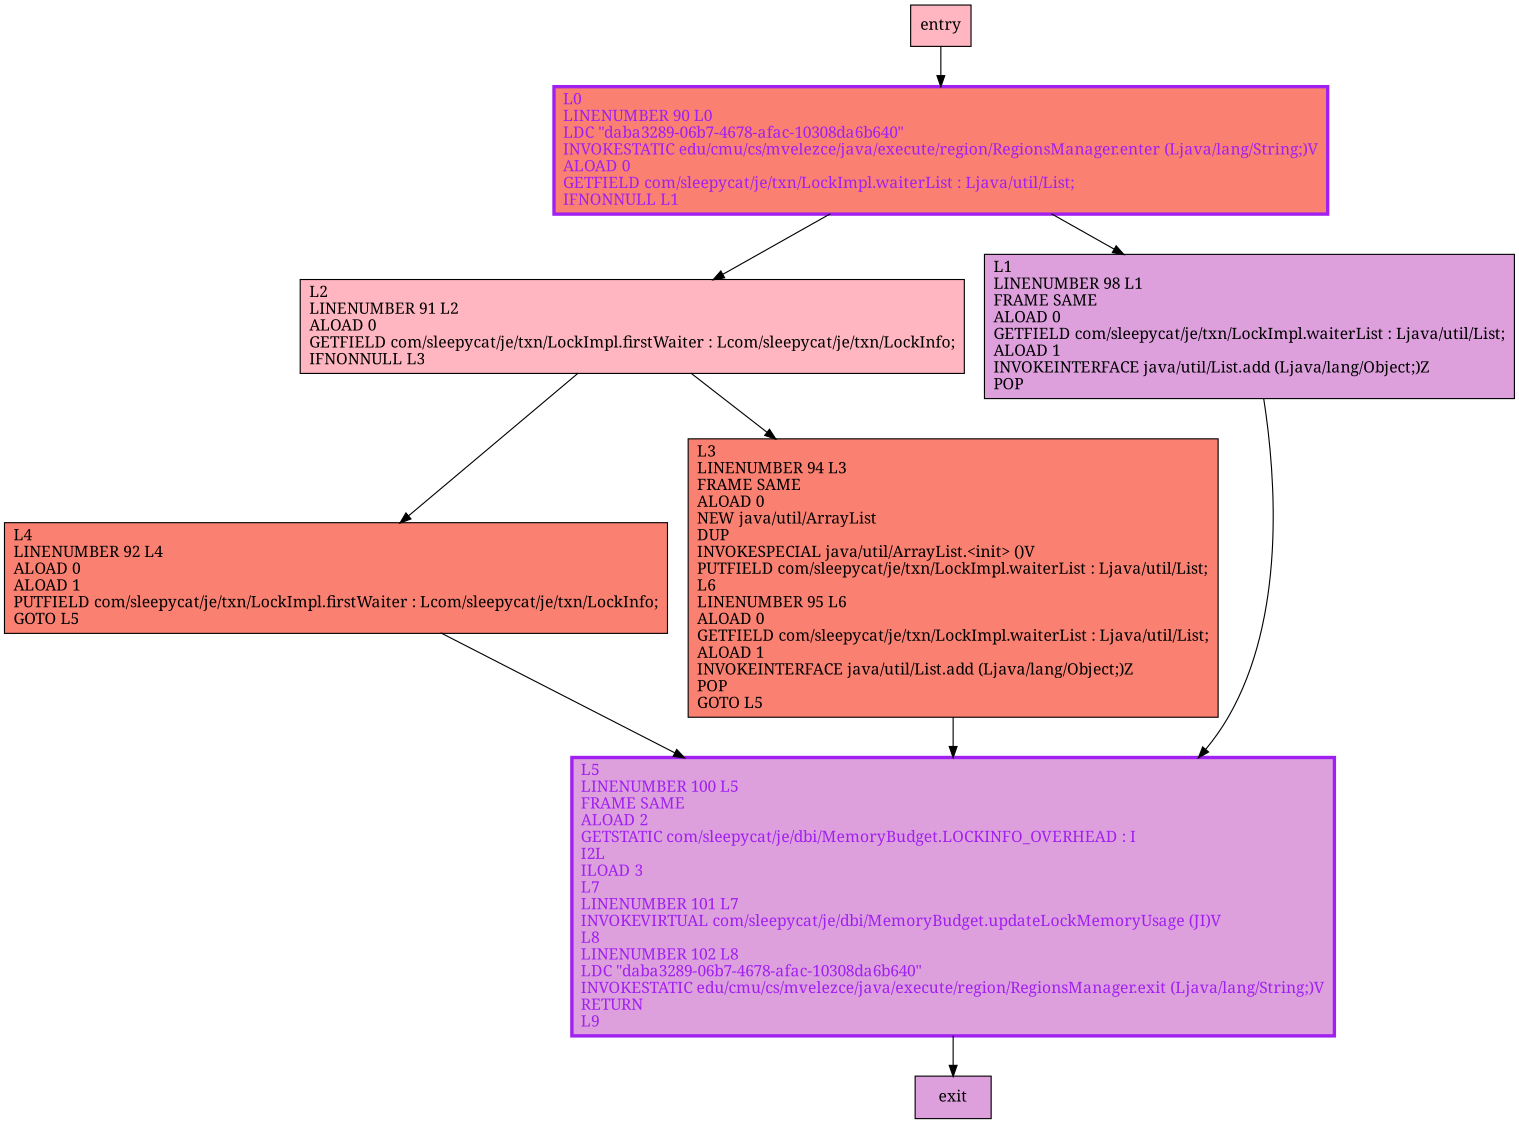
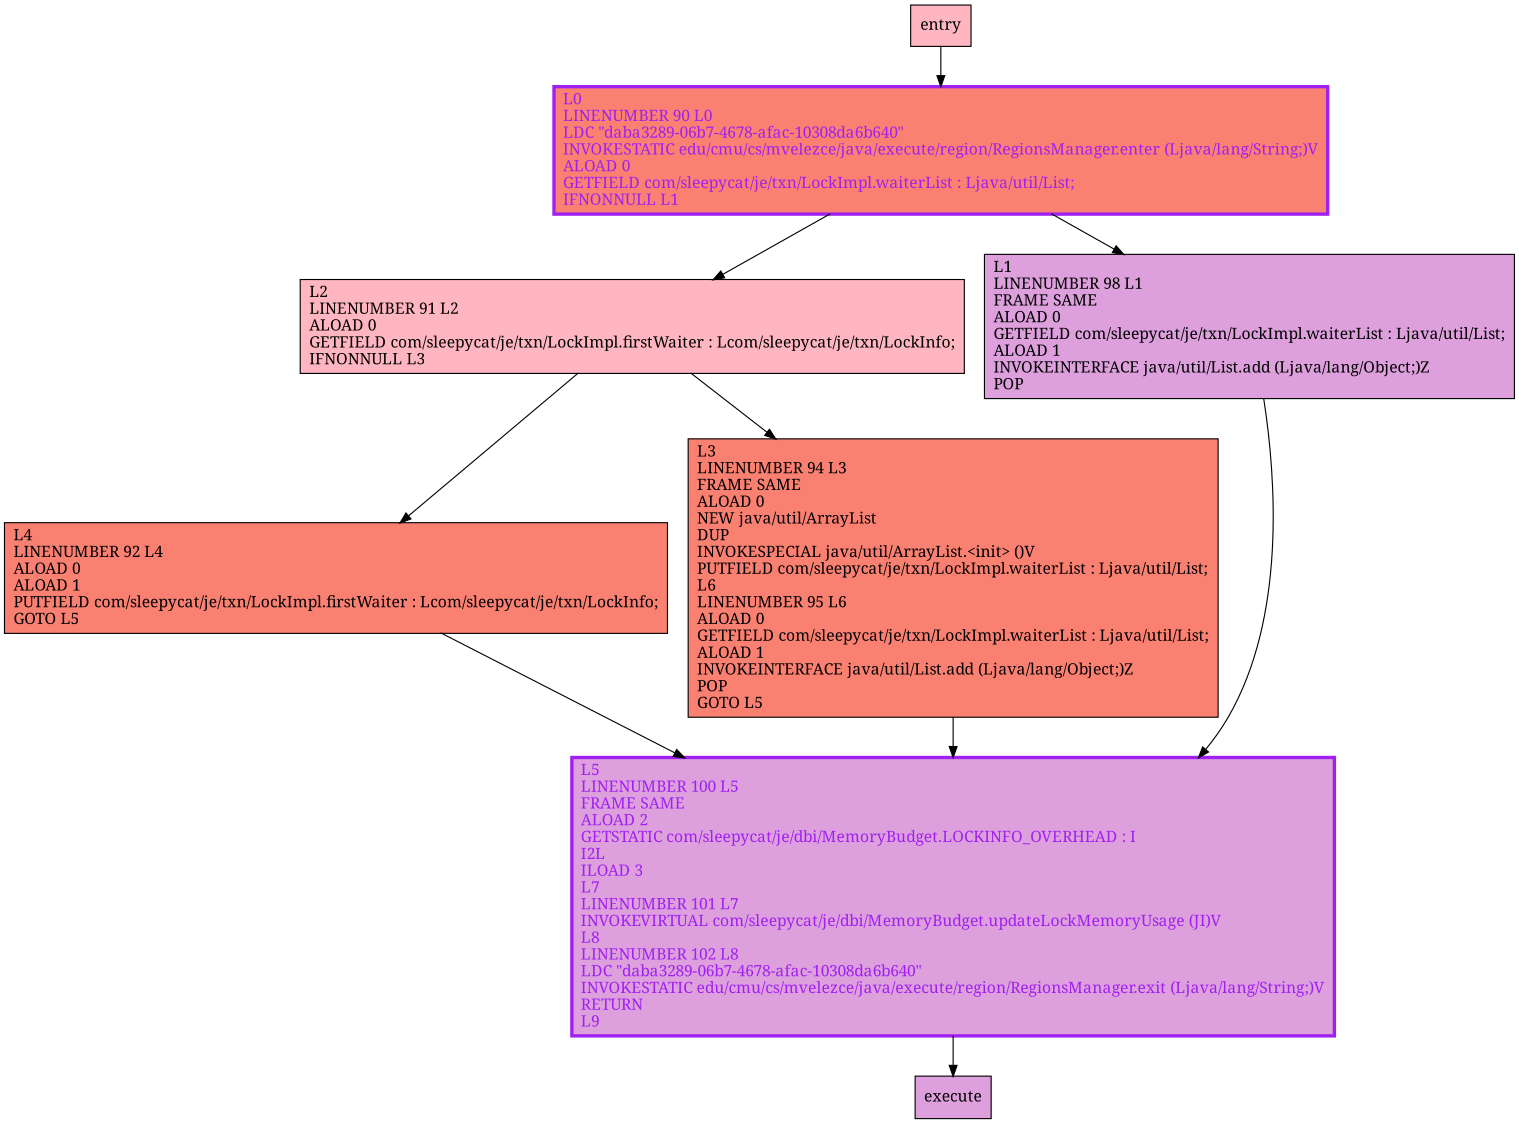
node "exit": label "exit" -> "execute"
